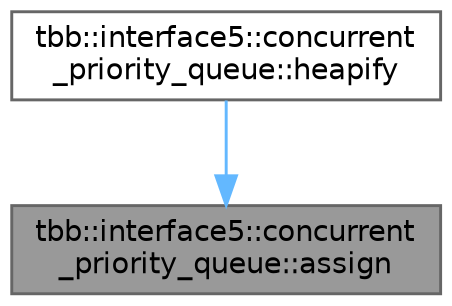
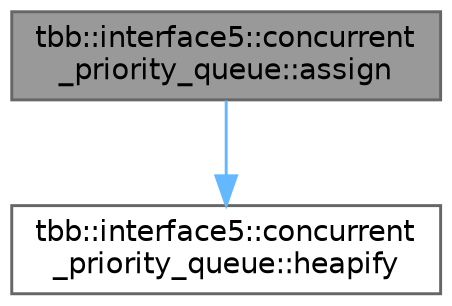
edge "tbb::interface5::concurrent _priority_queue::heapify" -> "tbb::interface5::concurrent _priority_queue::assign": reversed
